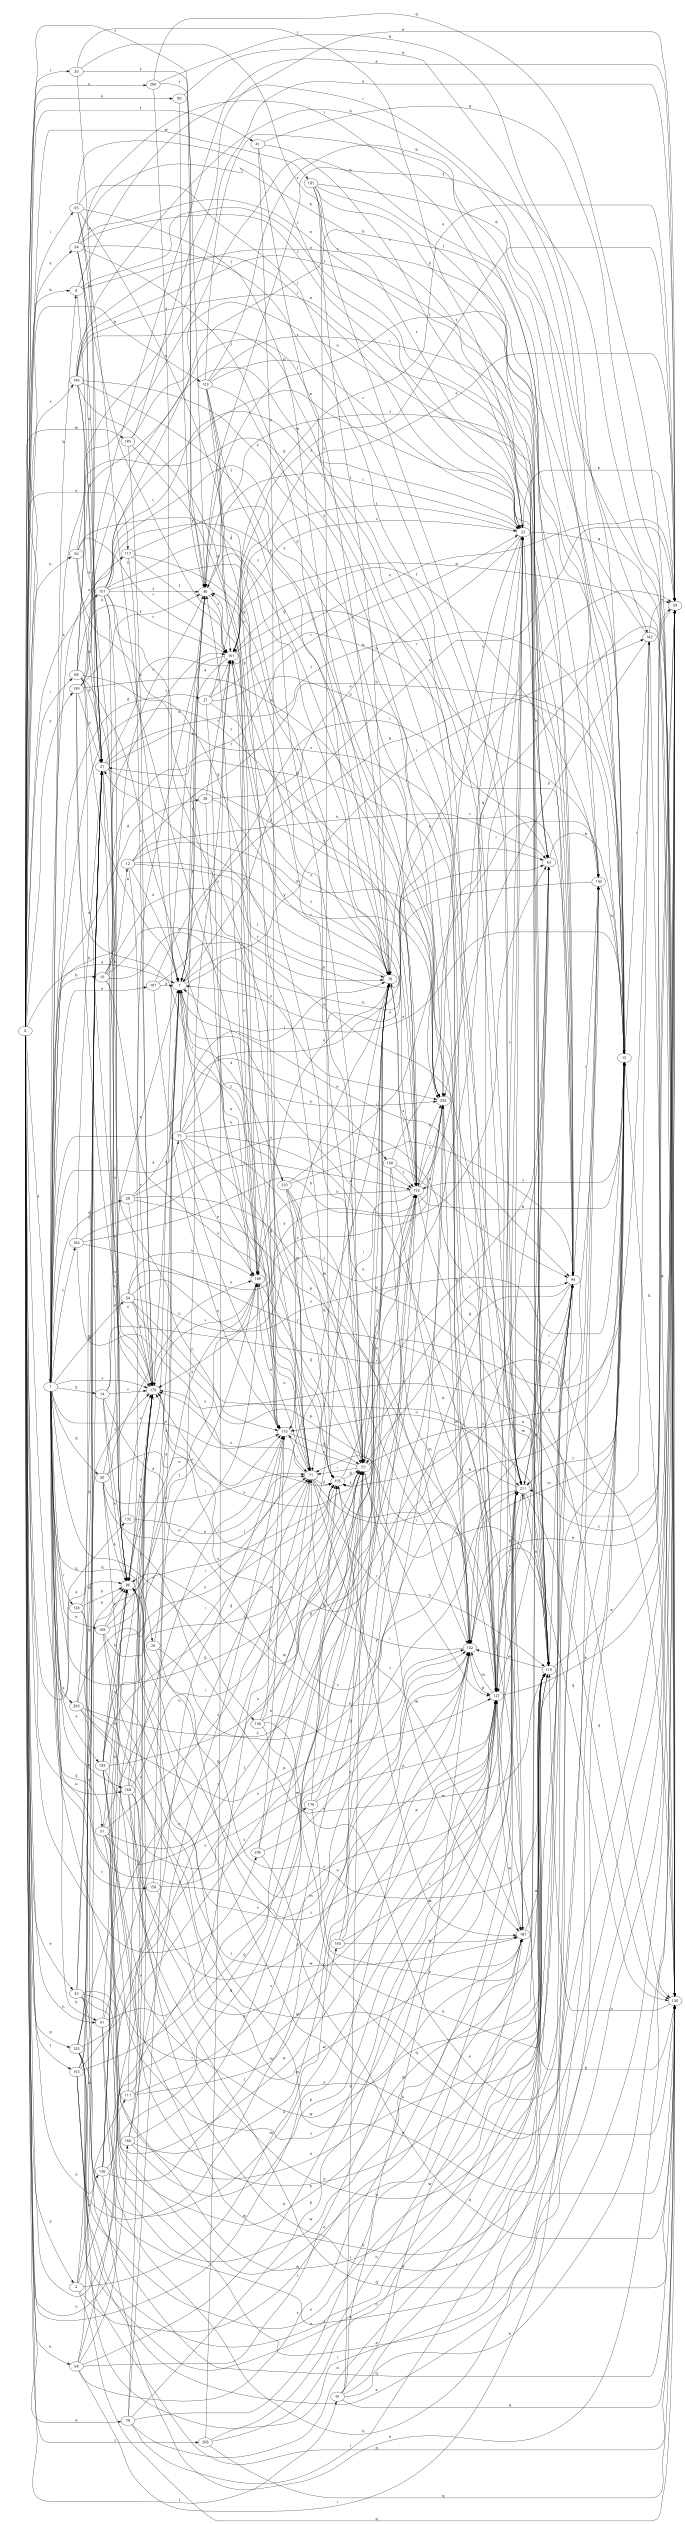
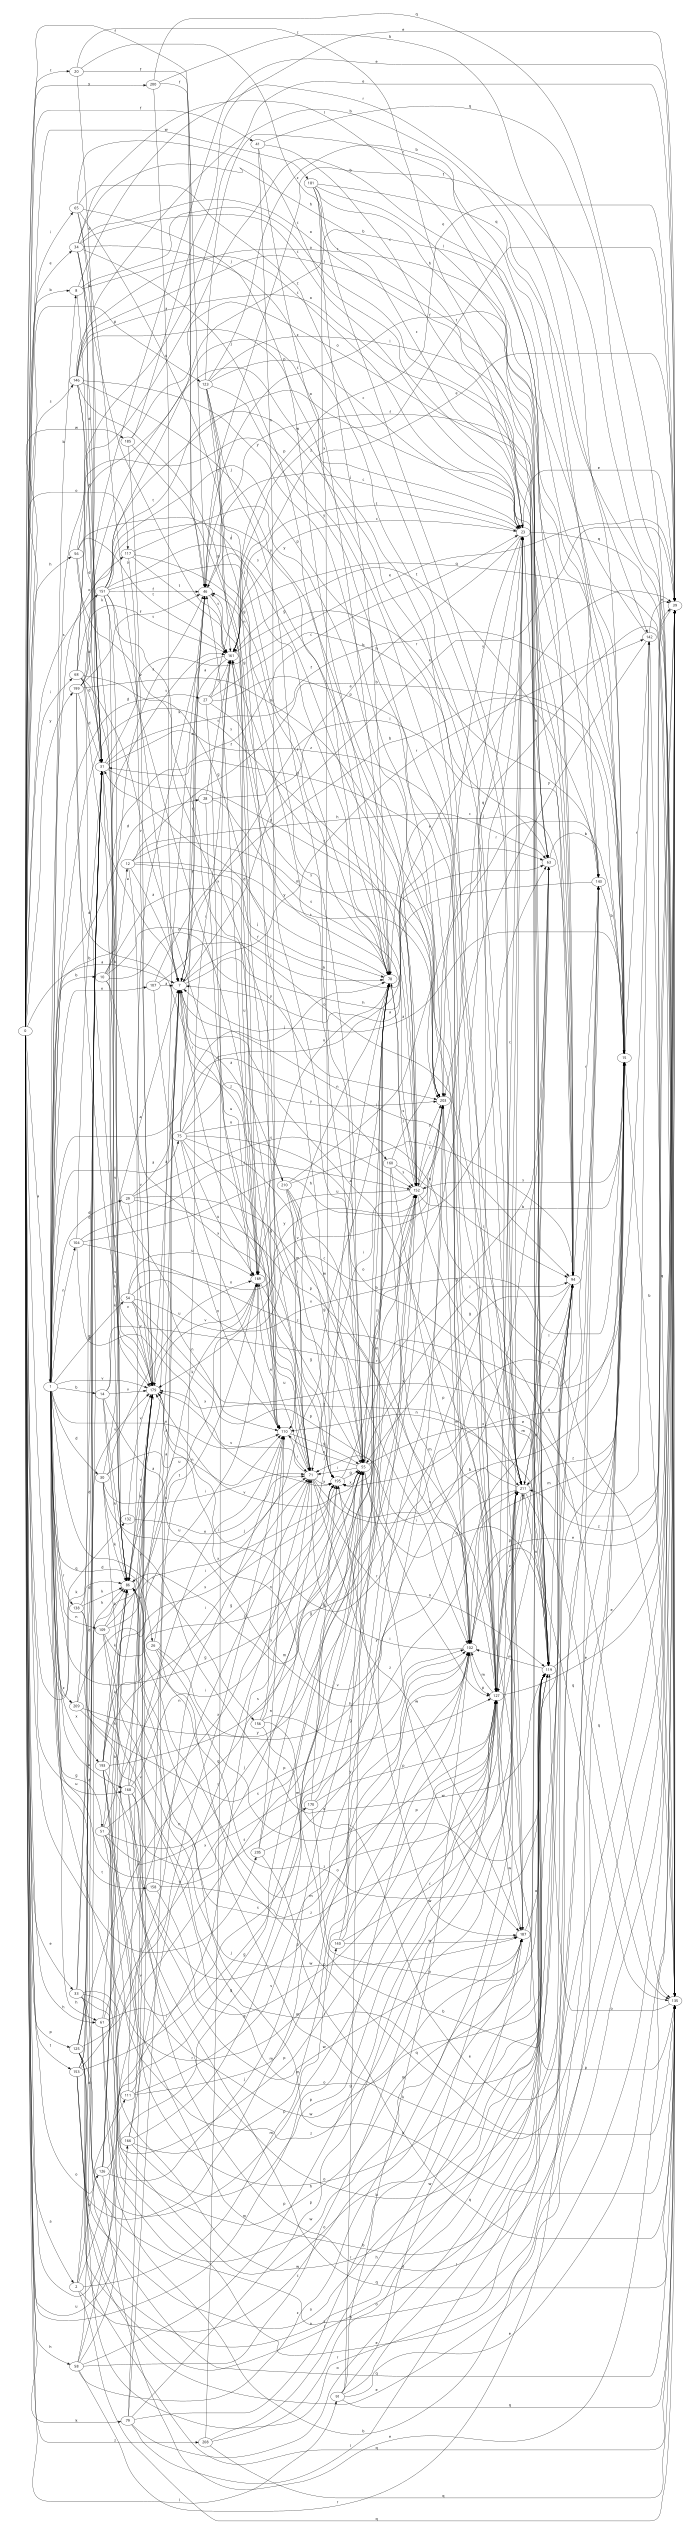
node "80": removed
edge "209" -> "119": now "26" -> "119"
